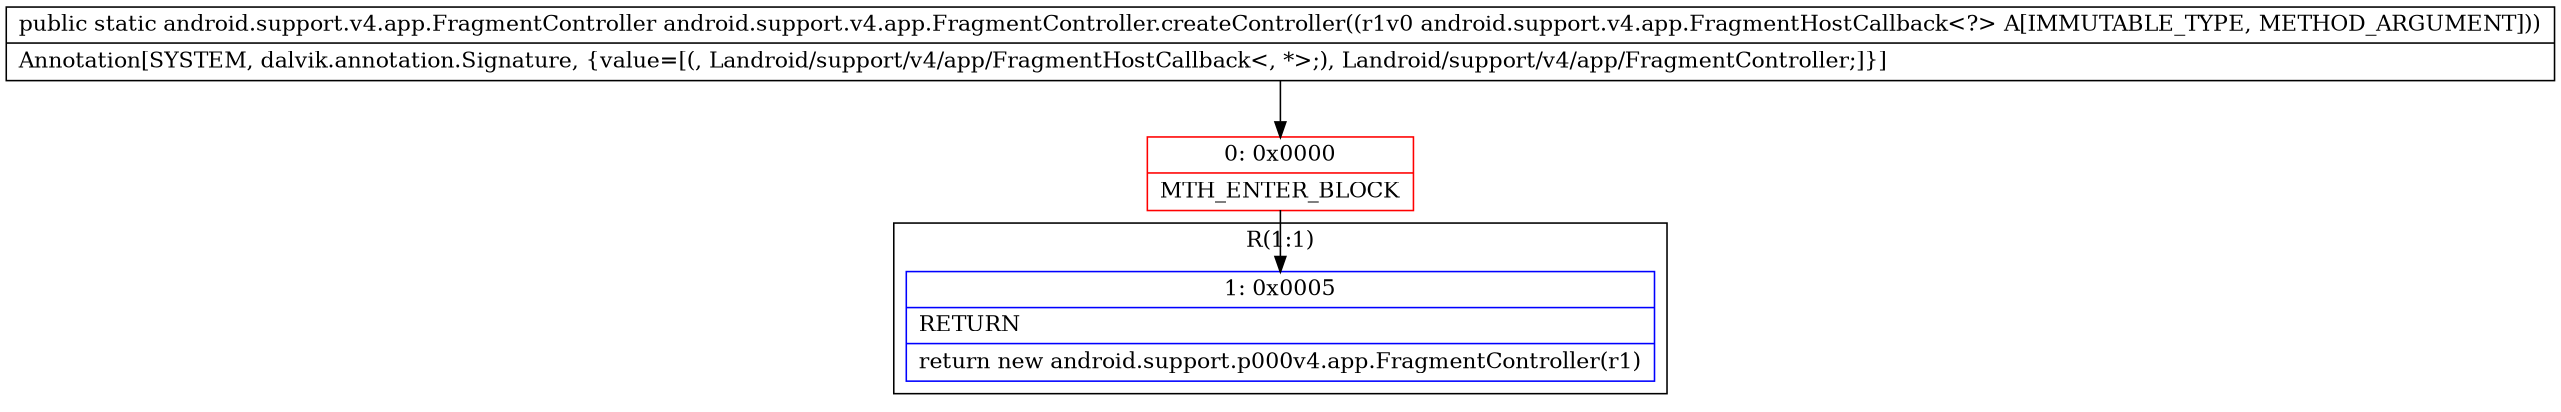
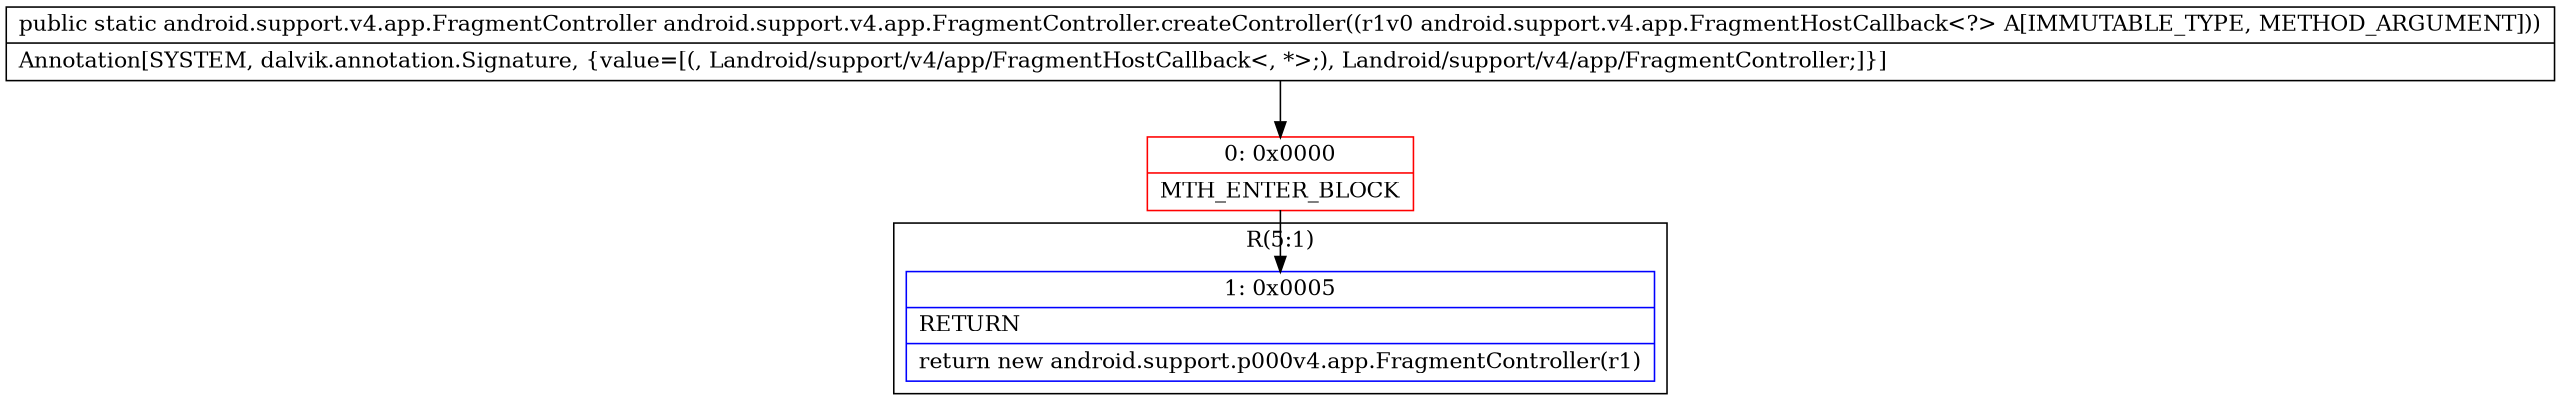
cluster "R(1:1)": label "R(1:1)" -> "R(5:1)"
